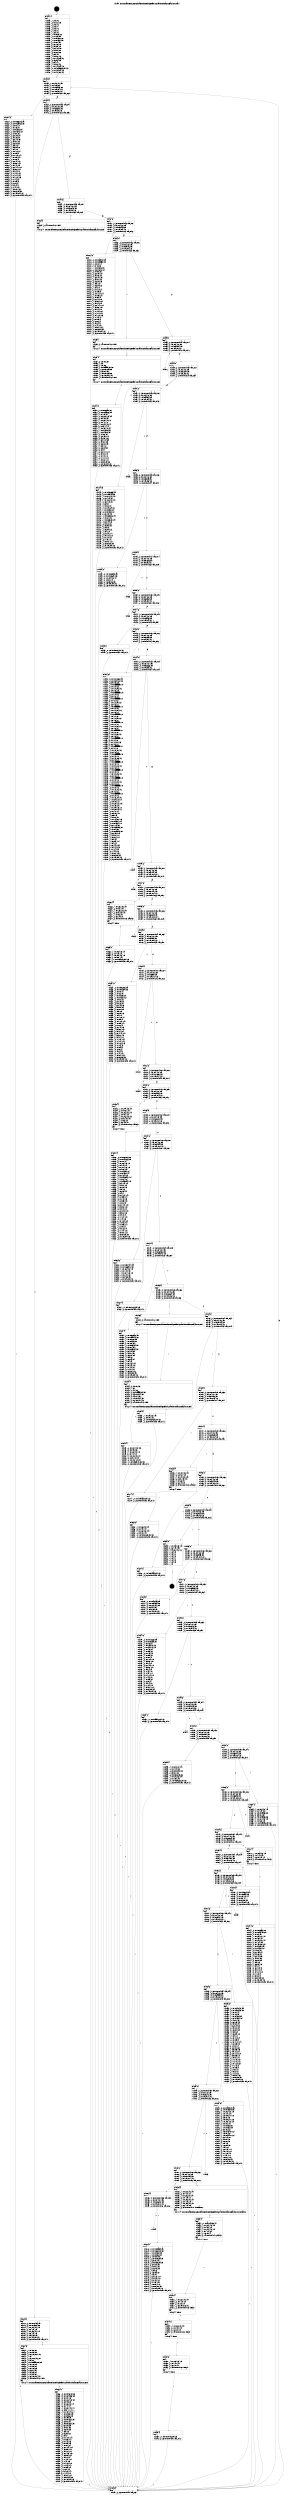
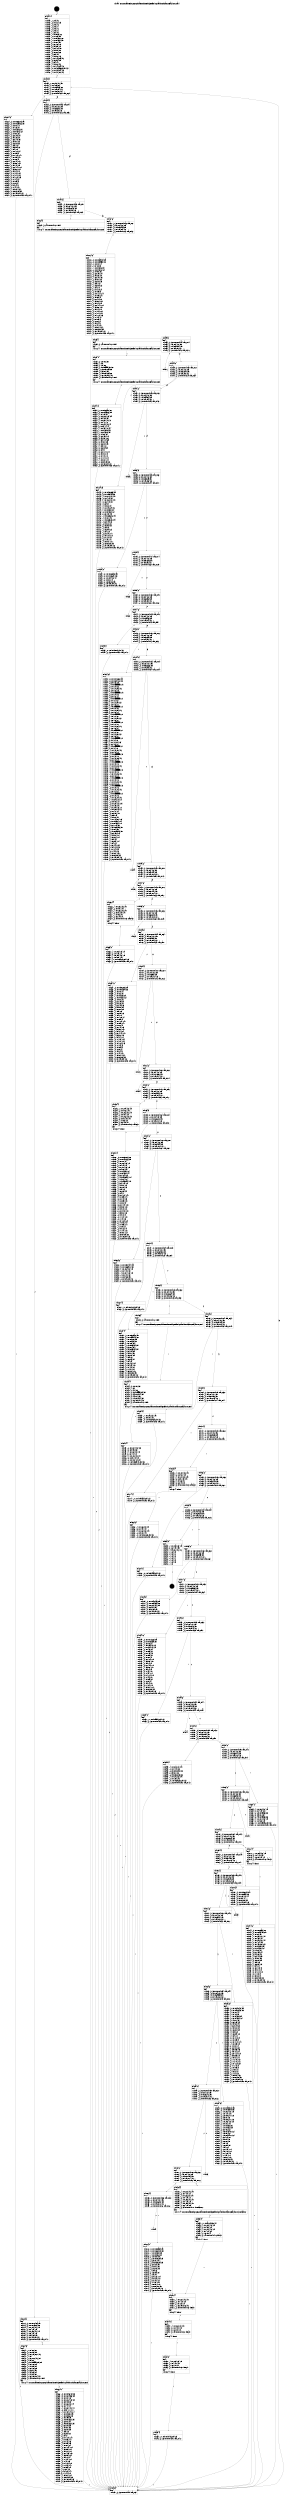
node "0x401a83 [28]": removed
edge "0x401d07 [28]" -> "0x401d23 [28]": removed, label "13"
